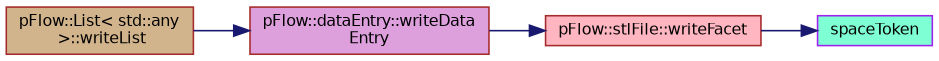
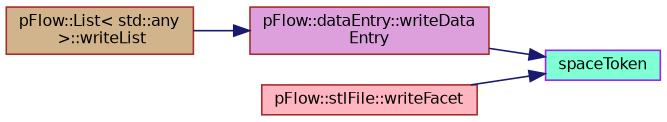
edge "pFlow::dataEntry::writeData Entry" -> "pFlow::stlFile::writeFacet": now "pFlow::dataEntry::writeData Entry" -> "spaceToken"
